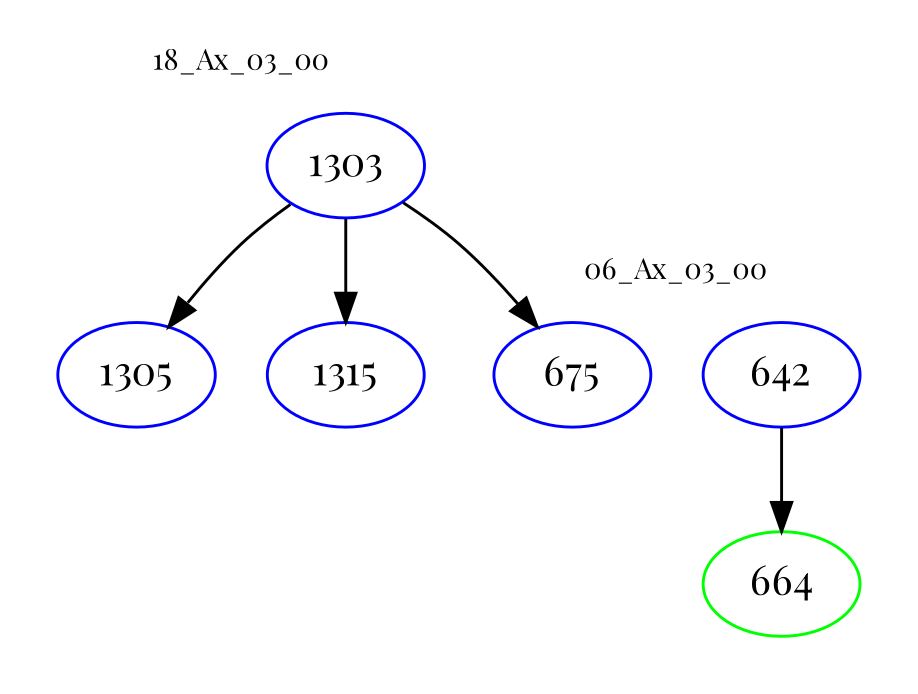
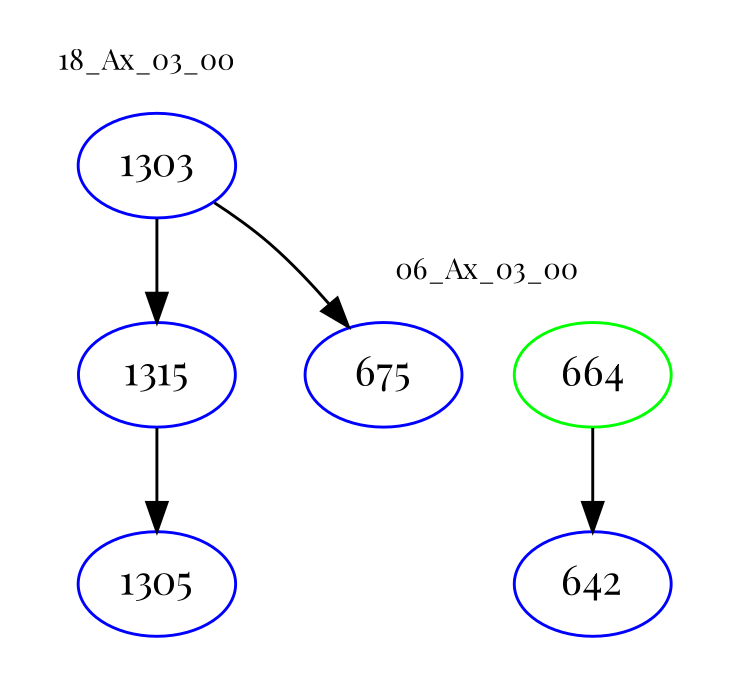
edge "1303" -> "1305": now "1315" -> "1305"
edge "642" -> "664": reversed
